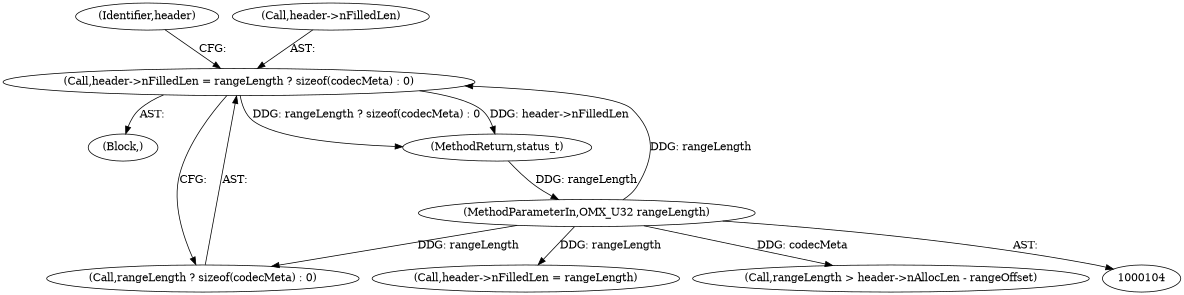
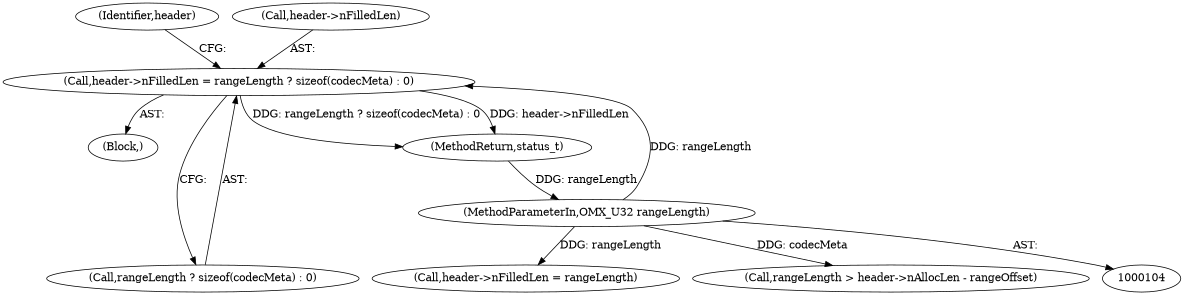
edge "(MethodParameterIn,OMX_U32 rangeLength)" -> "(Call,rangeLength ? sizeof(codecMeta) : 0)": removed, label "DDG: rangeLength"
